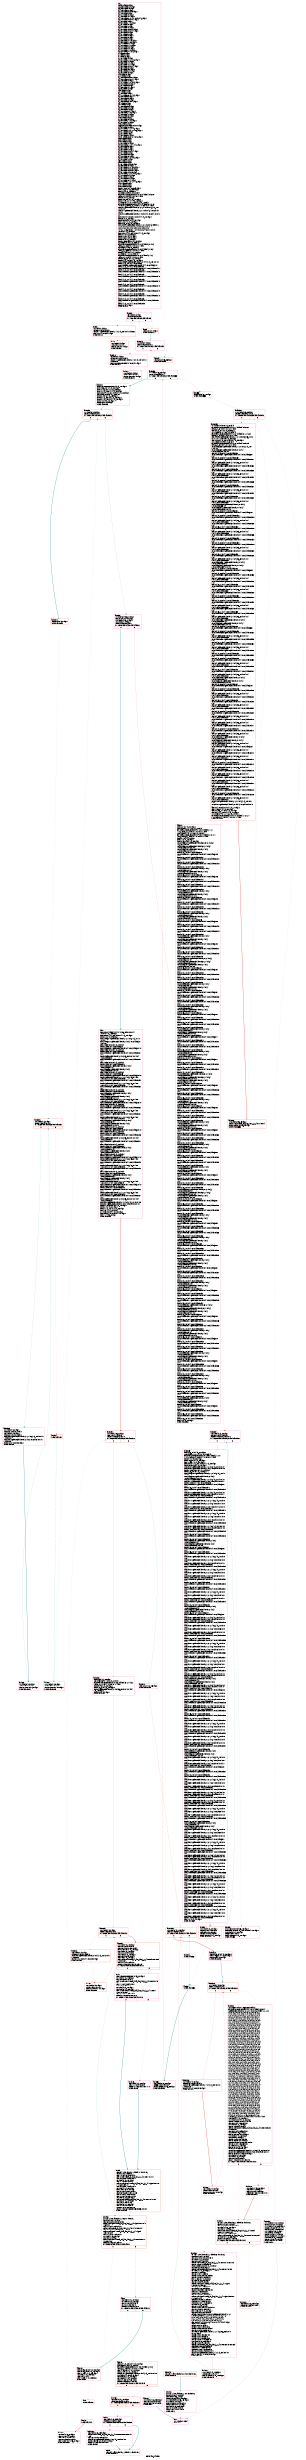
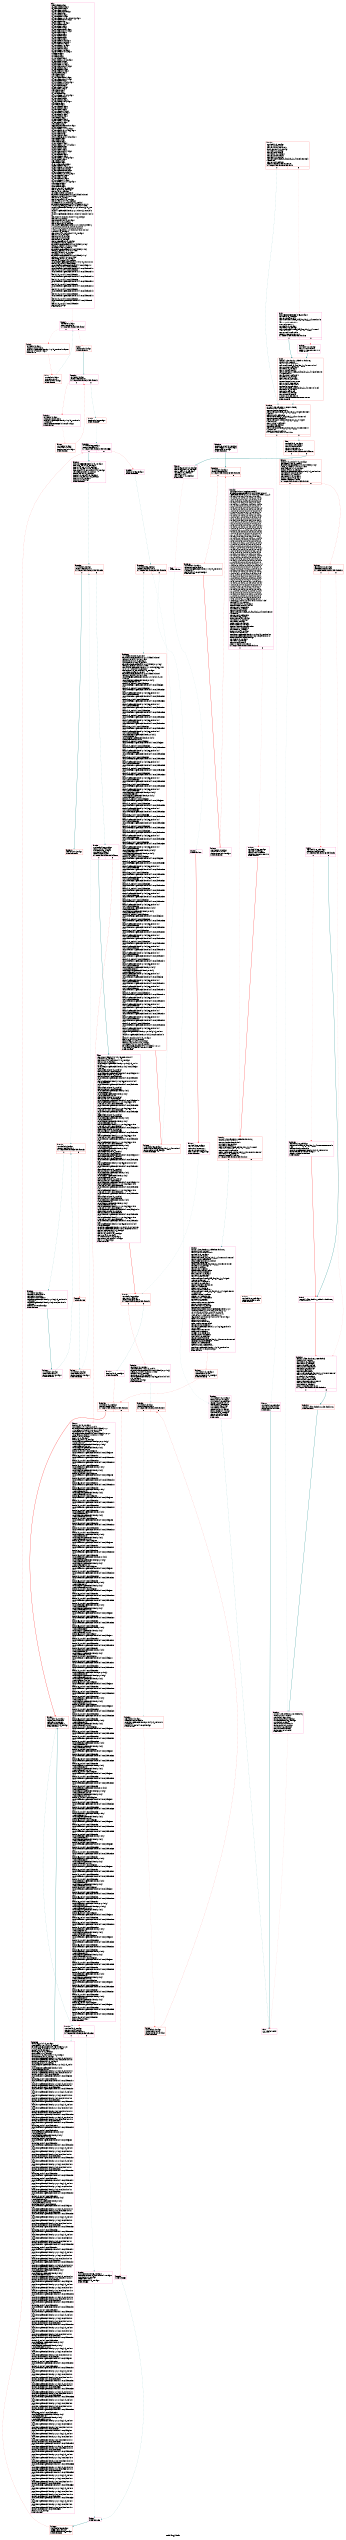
node "land.end162:": added
edge "for.cond93:" -> "for.end101:": removed
edge "for.cond185:" -> "for.body188:": now "for.cond185:" -> "for.inc546:"
